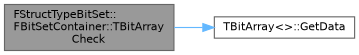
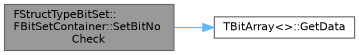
node "FStructTypeBitSet:: FBitSetContainer::TBitArray Check": label "FStructTypeBitSet:: FBitSetContainer::TBitArray Check" -> "FStructTypeBitSet:: FBitSetContainer::SetBitNo Check"
